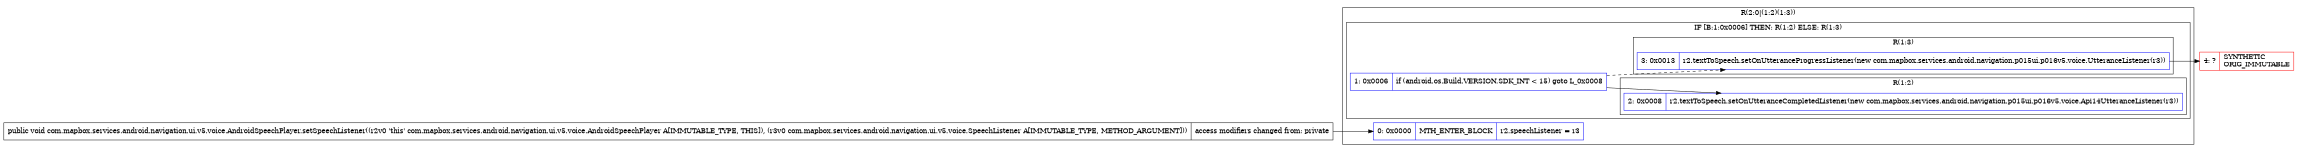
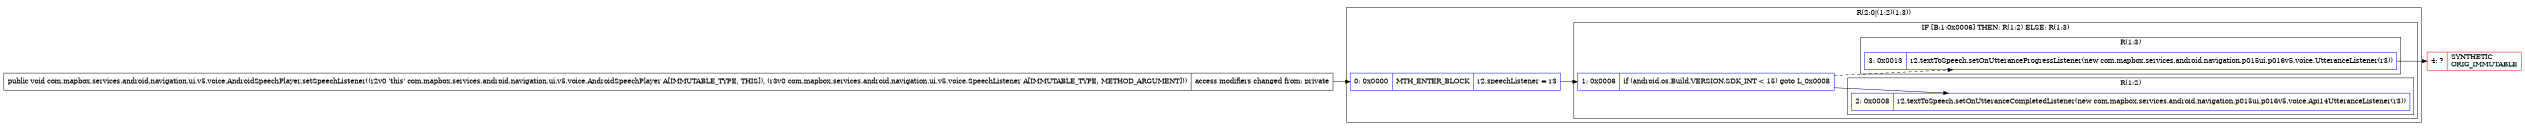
edge "0: 0x0000" -> "1: 0x0006": added
